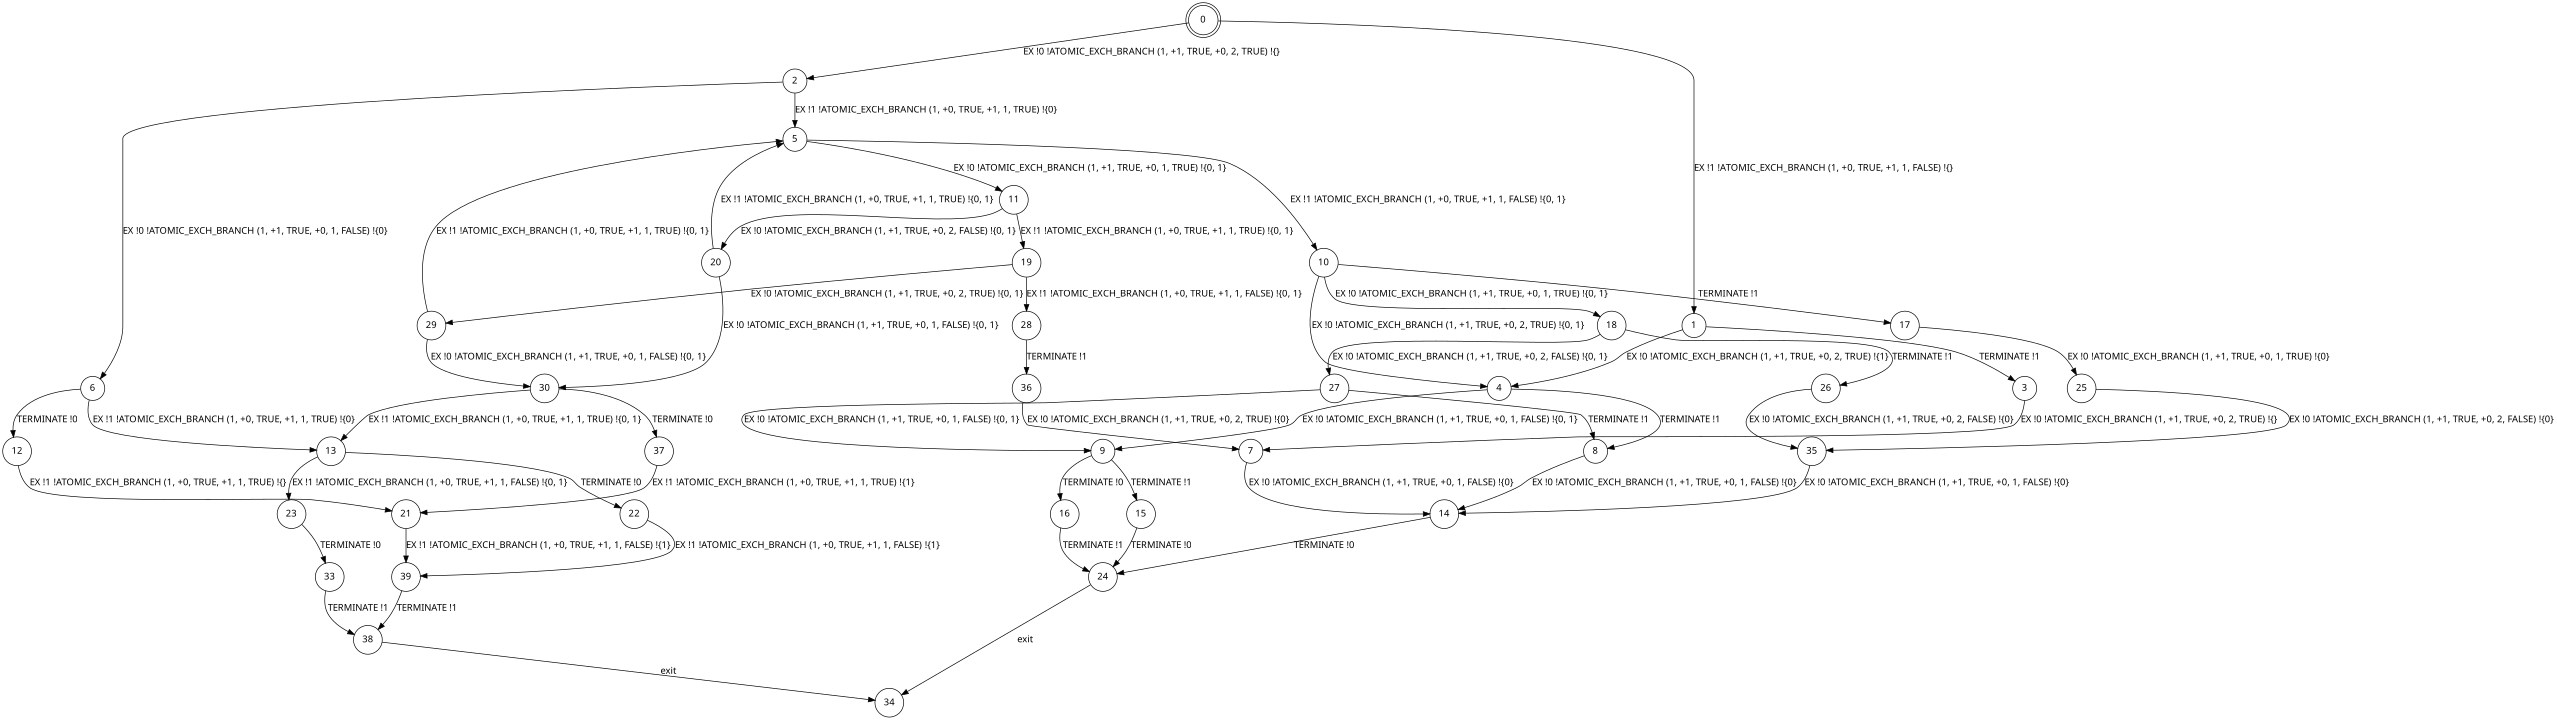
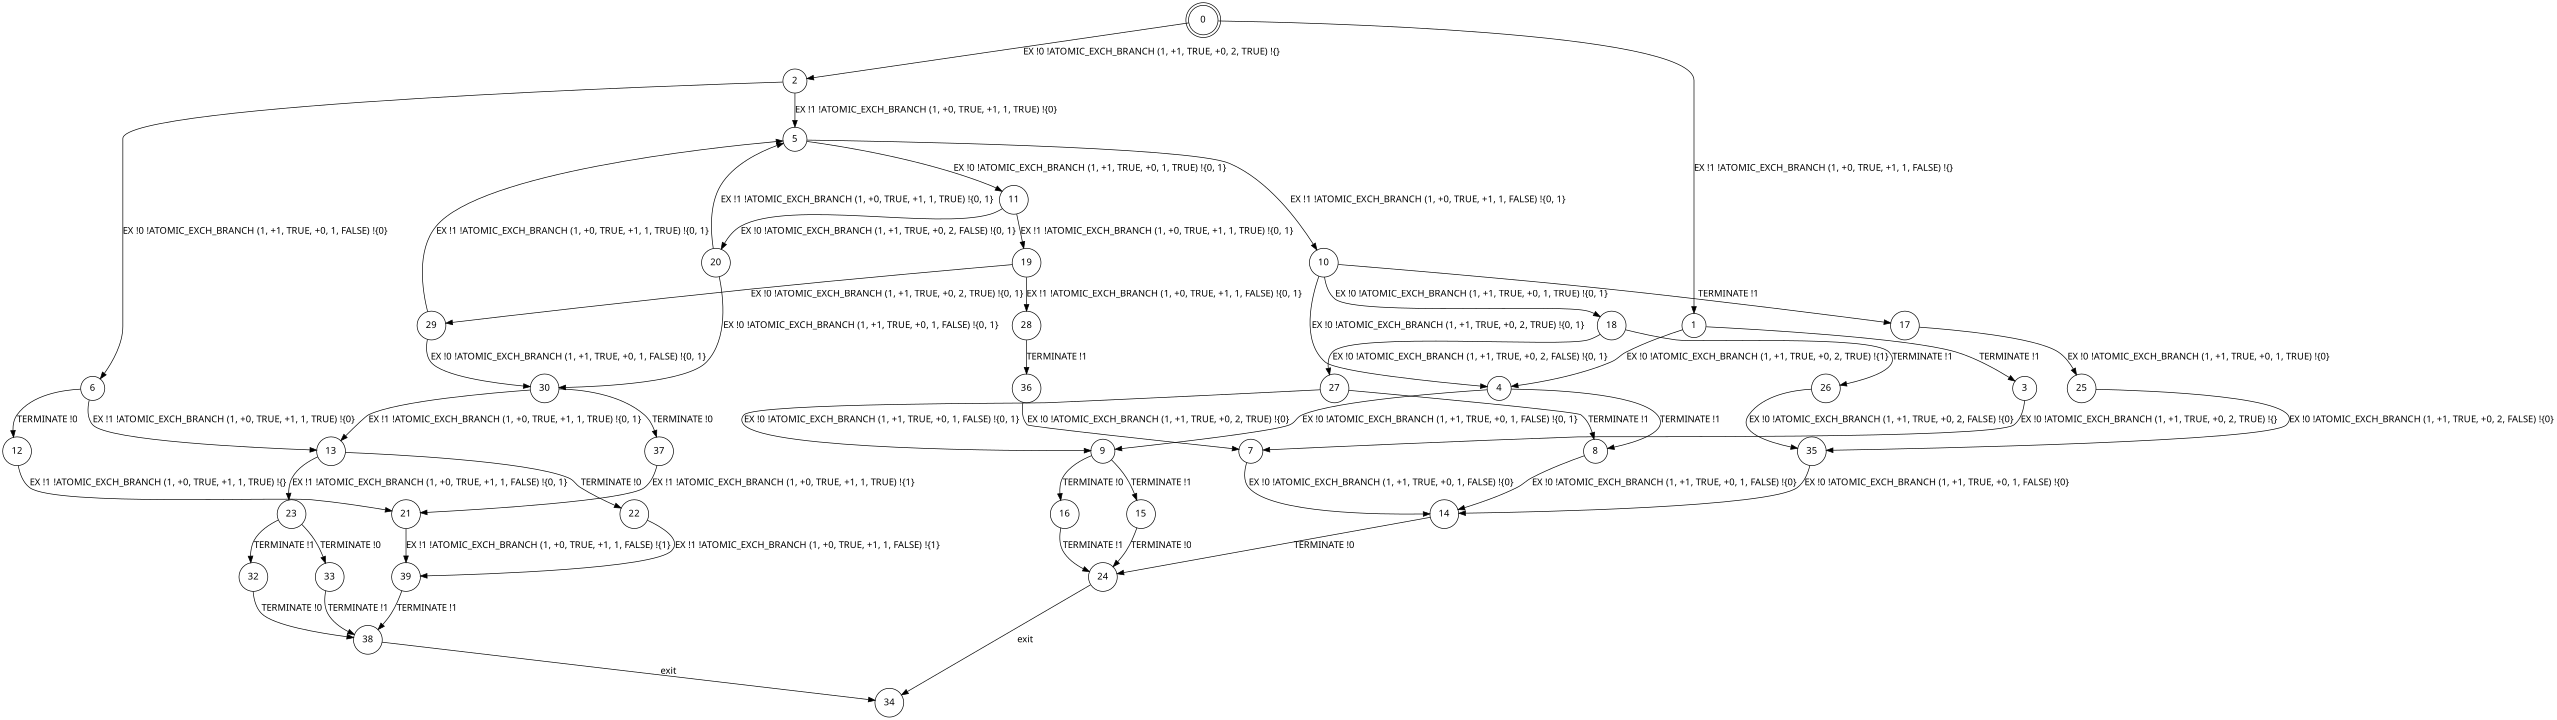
node "32": added
